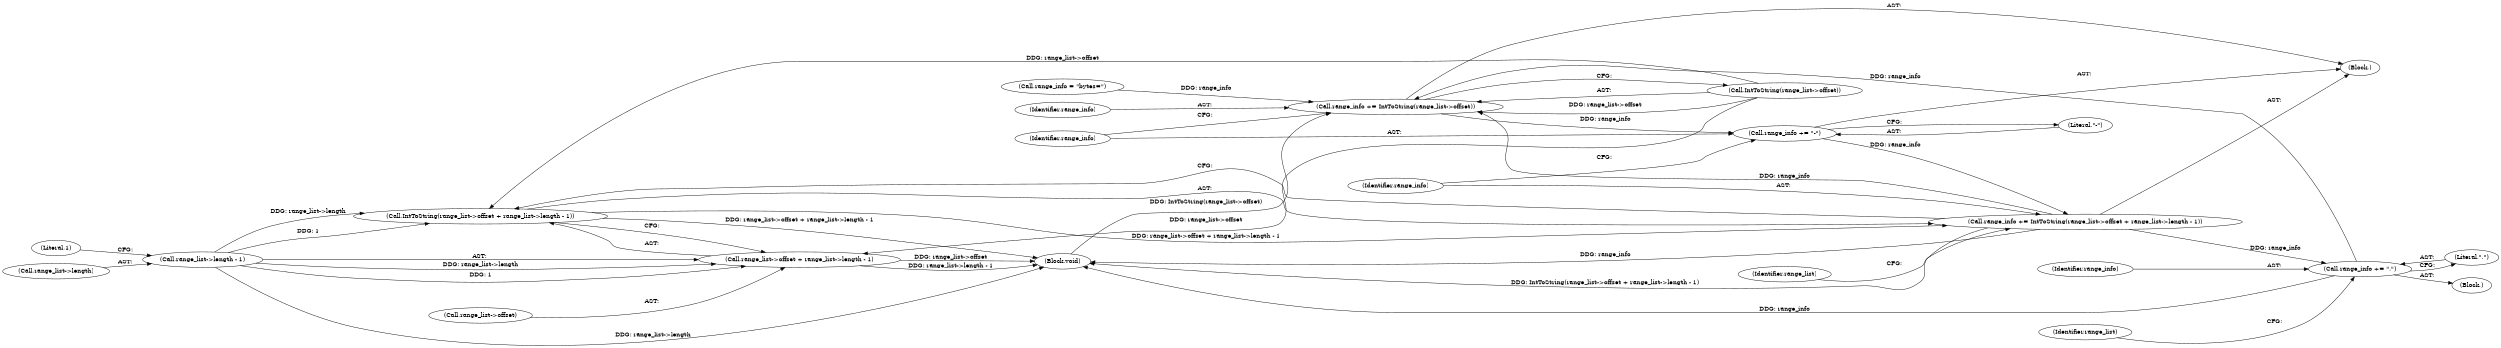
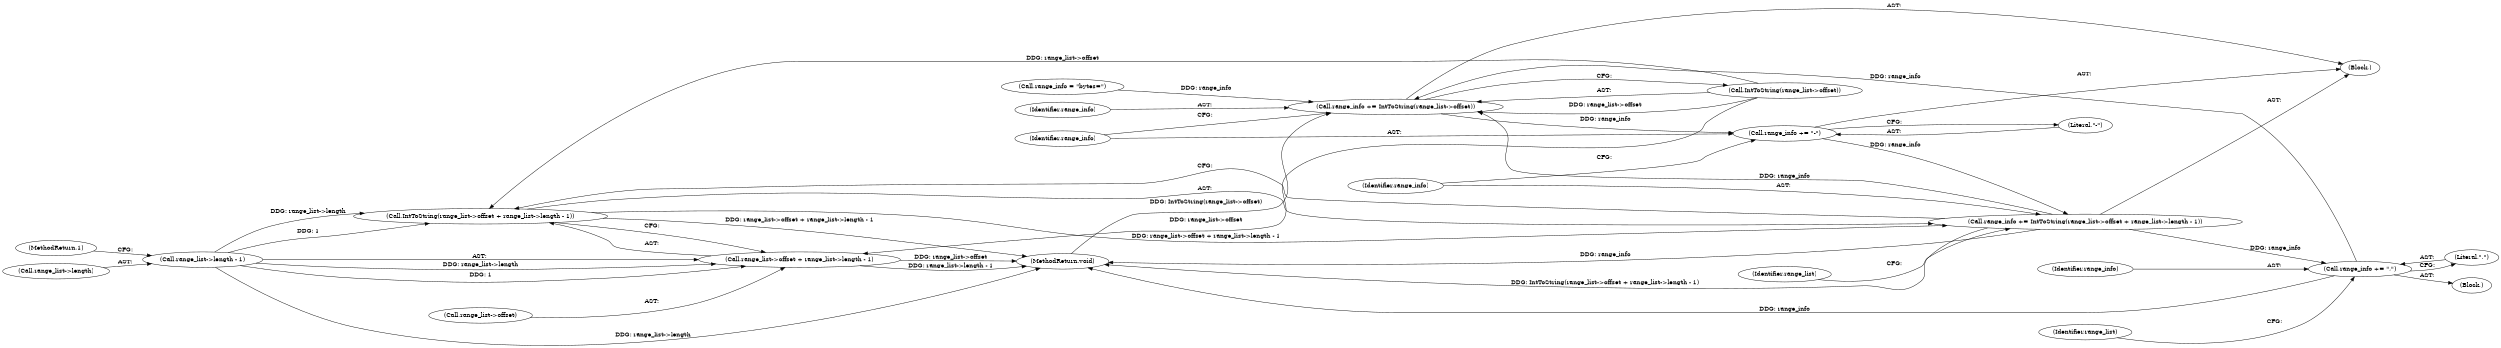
node "(Literal,1)": label "(Literal,1)" -> "(MethodReturn,1)"
node "(Block,void)": label "(Block,void)" -> "(MethodReturn,void)"
